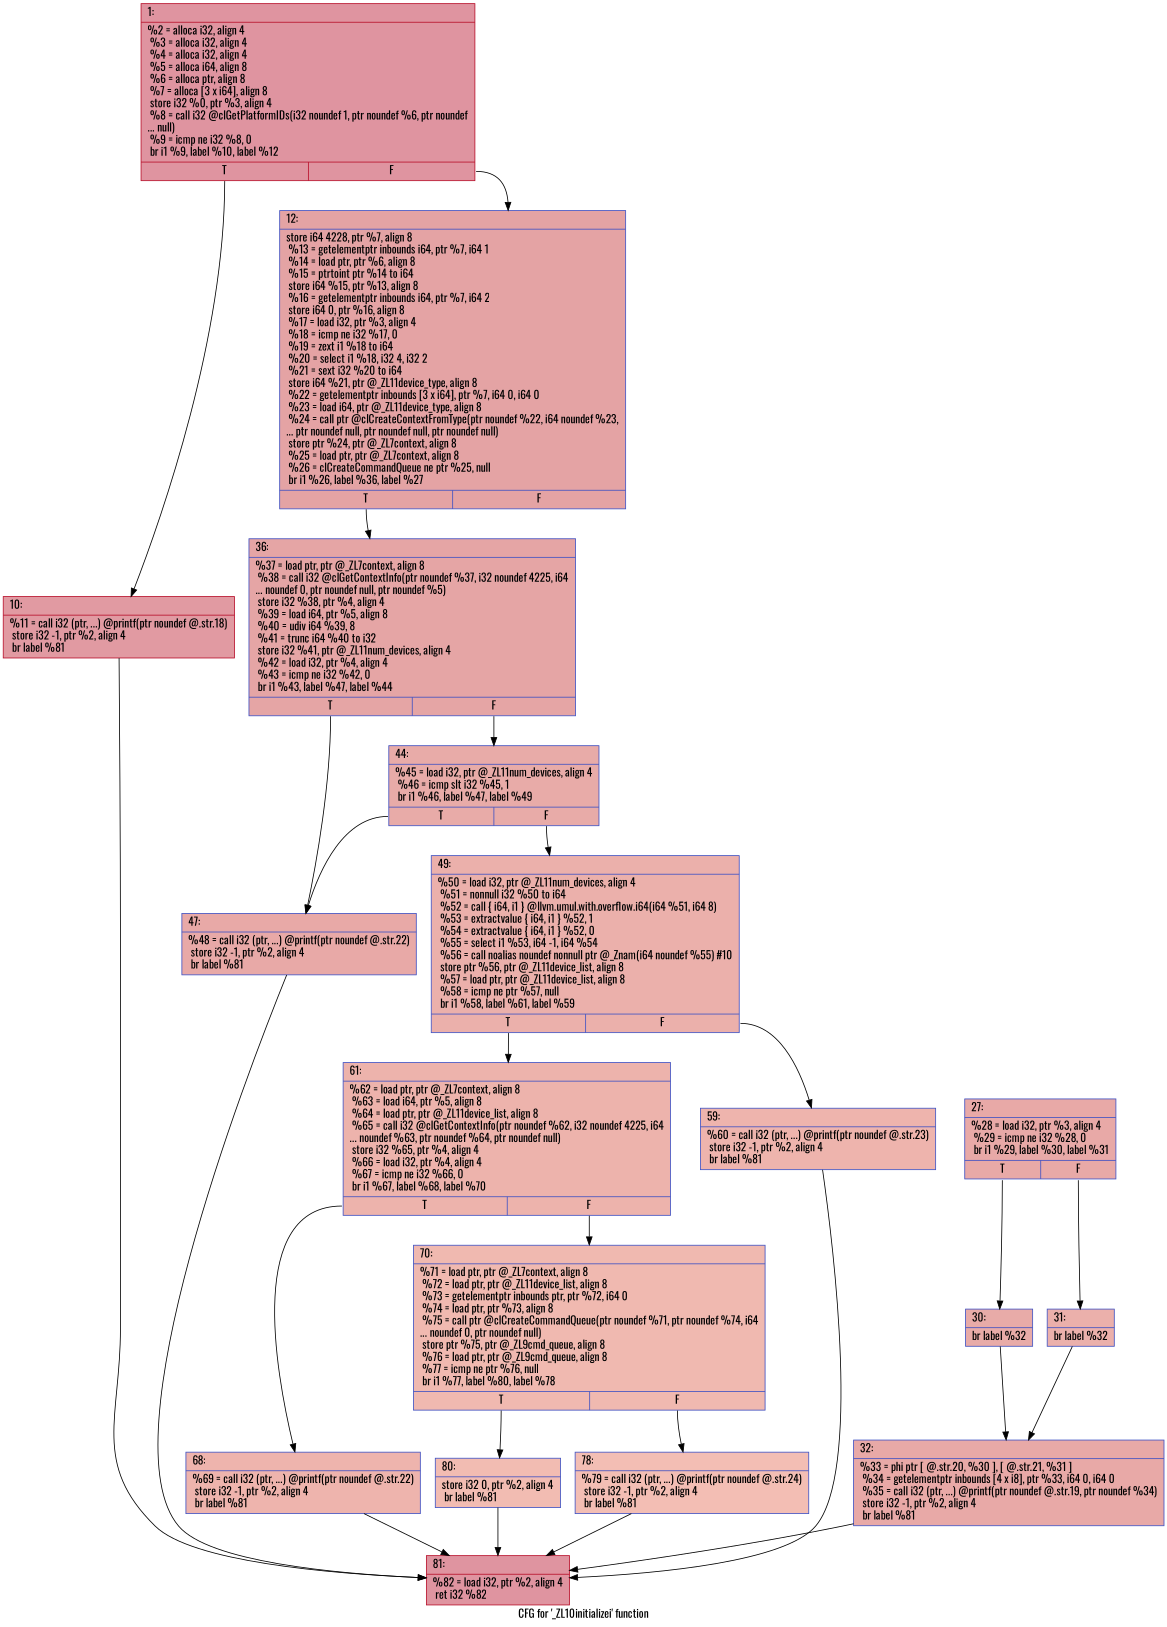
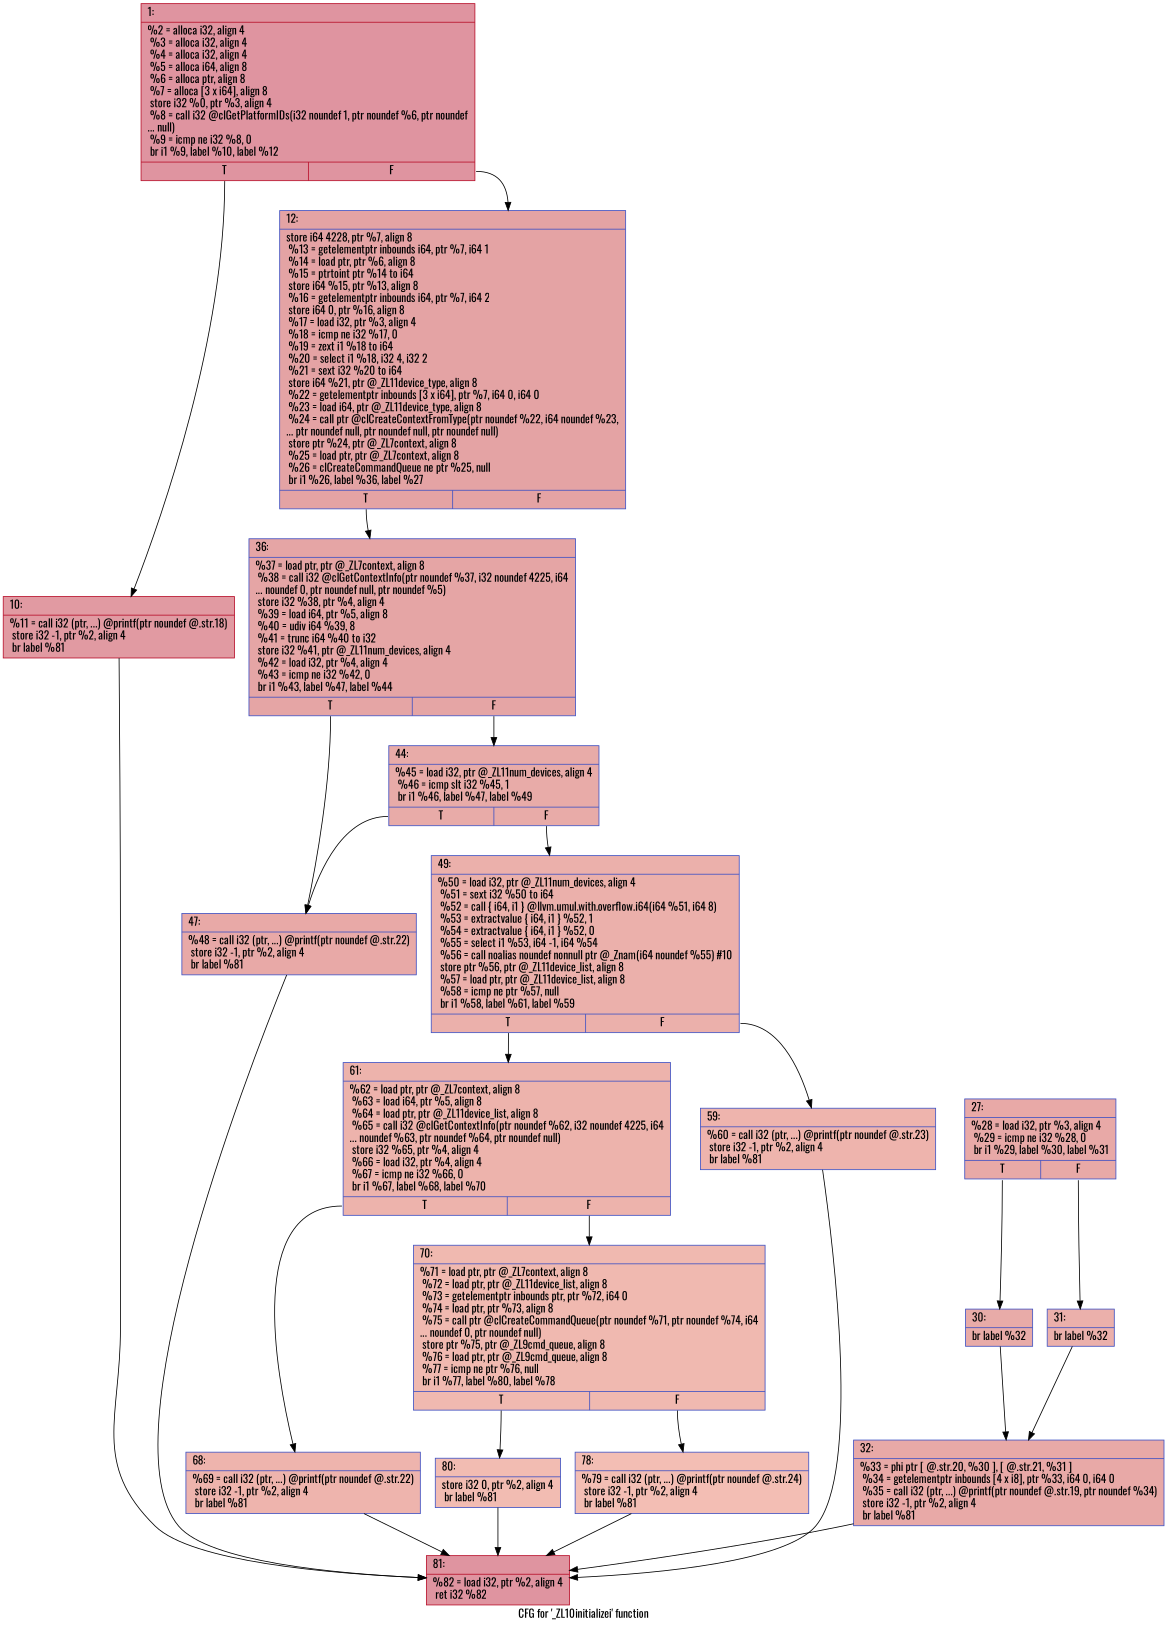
node "49:": text "%51 = nonnull i32 %50 to i64" -> "%51 = sext i32 %50 to i64"
